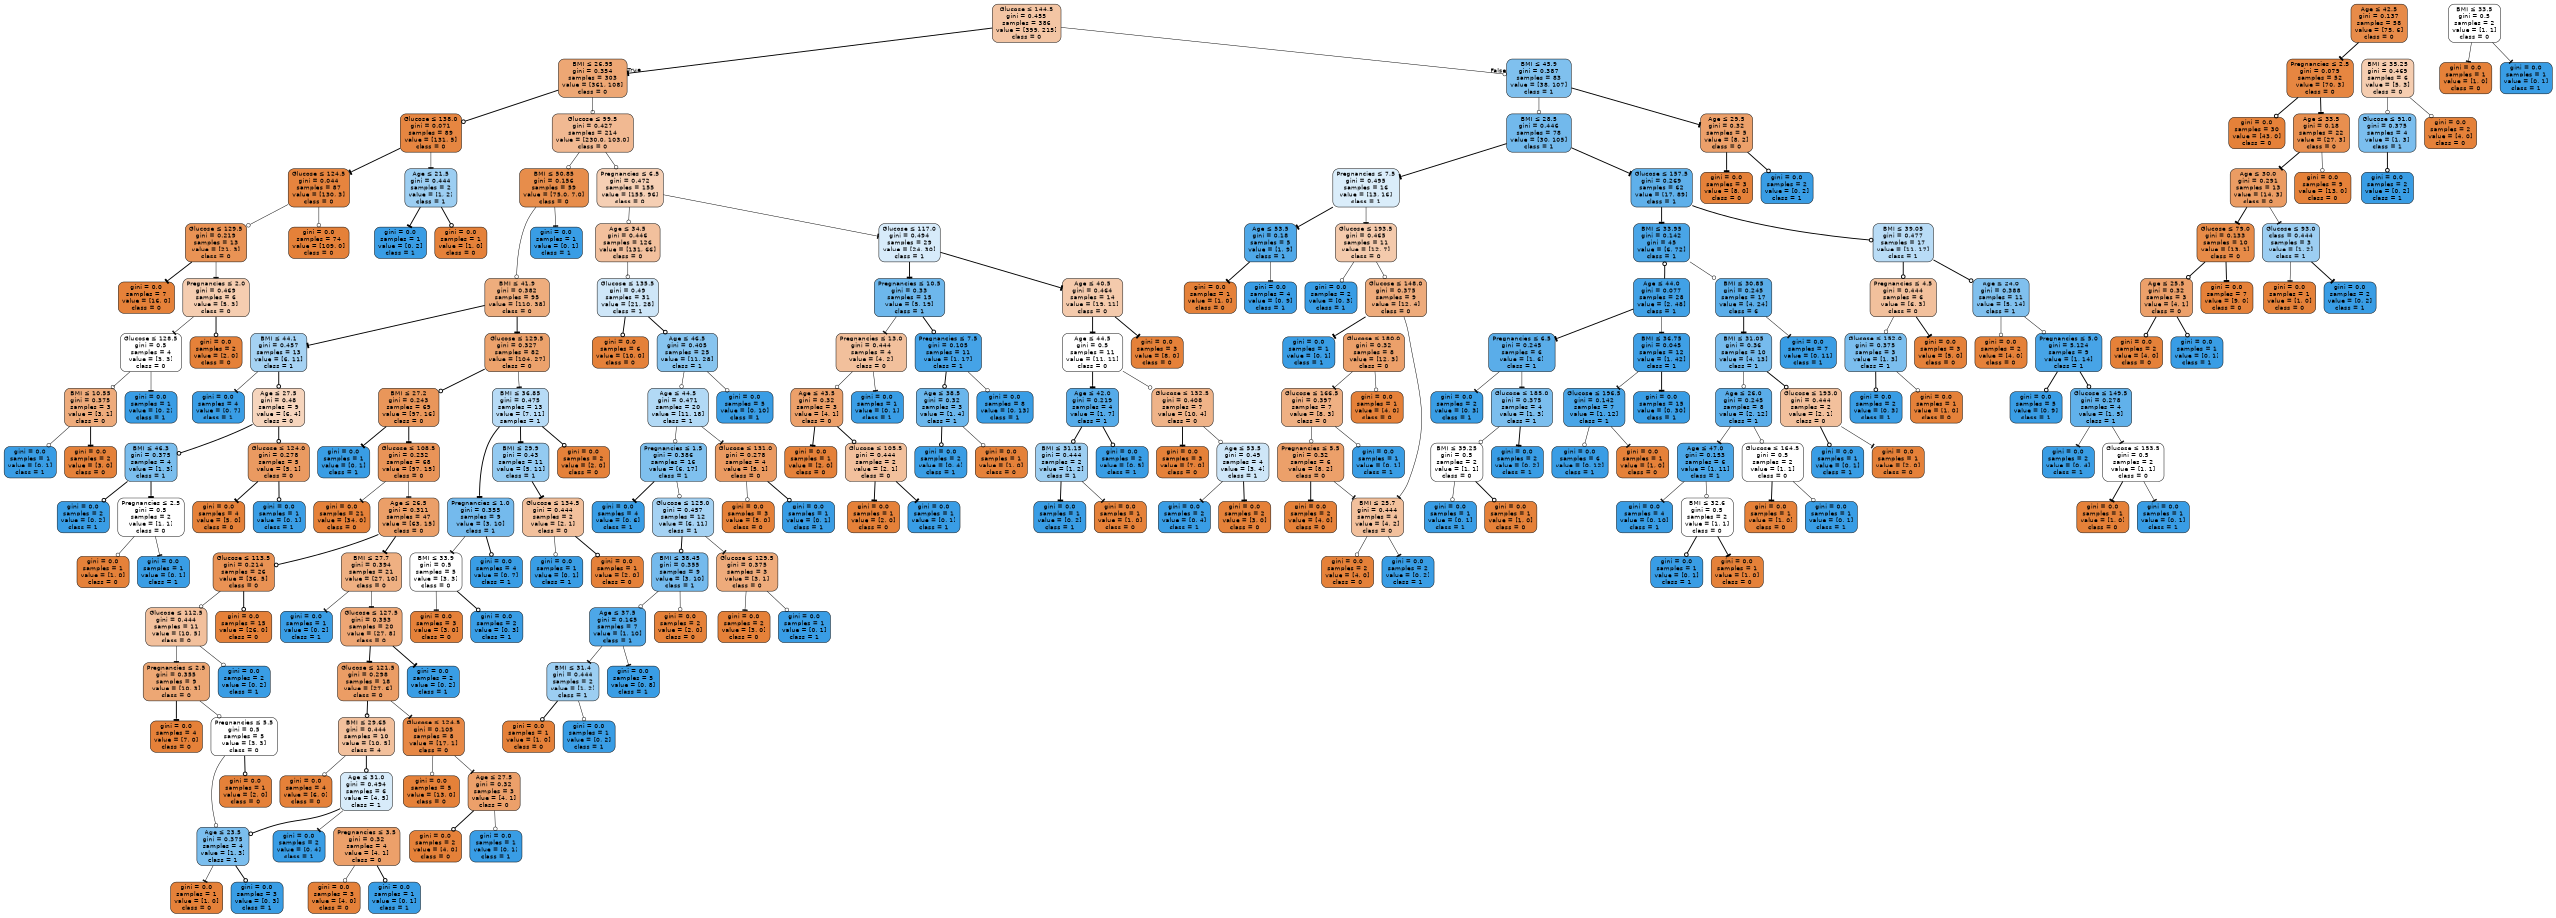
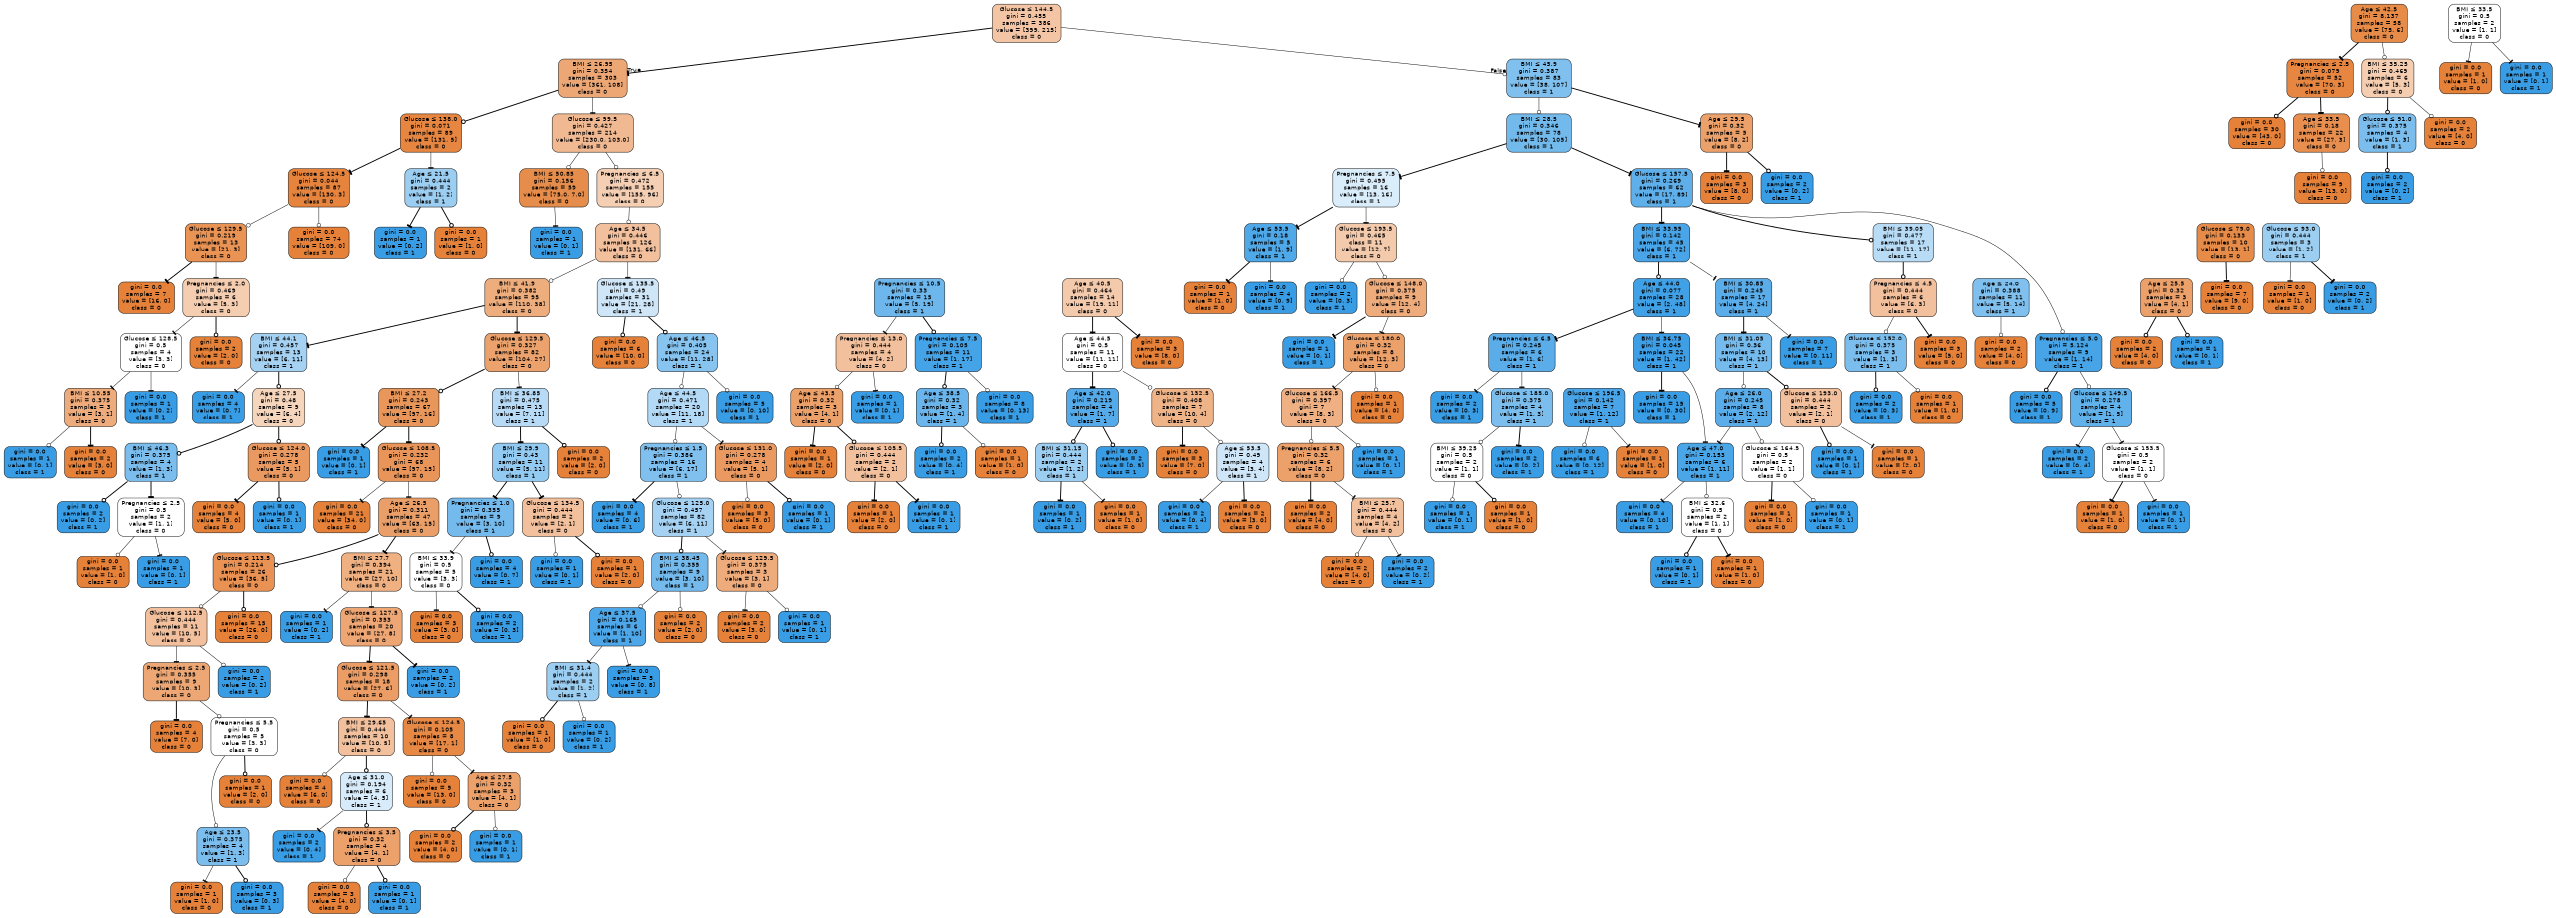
node "Age ≤ 42.5": text "gini = 0.137" -> "gini = 8.137"
edge "Age ≤ 42.5" -> "BMI ≤ 35.25": added
edge "BMI ≤ 26.95" -> "Glucose ≤ 99.5": arrowhead odot -> tee
edge "BMI ≤ 35.25" -> "Glucose ≤ 91.0": style solid -> bold
node "BMI ≤ 28.5": text "gini = 0.446" -> "gini = 0.346"
node "Age ≤ 30.0": removed
node "Glucose ≤ 93.0": text "class = 0.444" -> "gini = 0.444"
edge "BMI ≤ 50.85" -> "BMI ≤ 41.9": now "Age ≤ 34.5" -> "BMI ≤ 41.9"
node "Glucose ≤ 117.0": removed
node "Glucose ≤ 193.5": text "samples = 11" -> "class = 11"
node "BMI ≤ 33.95": text "gini = 45" -> "samples = 45"
edge "Age ≤ 34.5" -> "Glucose ≤ 135.5": arrowhead odot -> tee
edge "BMI ≤ 33.95" -> "BMI ≤ 30.85": arrowhead odot -> tee
edge "Glucose ≤ 79.0" -> "Age ≤ 25.5": removed
edge "BMI ≤ 39.05" -> "Age ≤ 24.0": removed
edge "Age ≤ 44.0" -> "BMI ≤ 33.95": reversed
node "BMI ≤ 30.85": text "class = 6" -> "class = 1"
edge "Age ≤ 24.0" -> "Pregnancies ≤ 5.0": now "Glucose ≤ 157.5" -> "Pregnancies ≤ 5.0"
node "Age ≤ 46.5": text "samples = 25" -> "samples = 24"
node "BMI ≤ 36.75": text "samples = 12" -> "samples = 22"
edge "Pregnancies ≤ 5.0" -> "Glucose ≤ 149.5": style bold -> solid
edge "Glucose ≤ 128.5" -> "BMI ≤ 10.55": arrowhead odot -> tee
edge "BMI ≤ 36.75" -> "Glucose ≤ 196.5": now "BMI ≤ 36.75" -> "Age ≤ 47.0"
node "BMI ≤ 27.2": text "samples = 69" -> "samples = 67"
node "Glucose ≤ 166.5": text "samples = 7" -> "gini = 7"
edge "Glucose ≤ 148.0" -> "BMI ≤ 25.7": now "Glucose ≤ 148.0" -> "Glucose ≤ 180.0"
node "BMI ≤ 36.85": text "samples = 1" -> "class = 1"
edge "BMI ≤ 36.85" -> "Pregnancies ≤ 1.0": now "BMI ≤ 29.9" -> "Pregnancies ≤ 1.0"
node "Glucose ≤ 108.5": text "samples = 68" -> "gini = 68"
node "Glucose ≤ 125.0": text "samples = 12" -> "samples = 82"
node "Age ≤ 37.5": text "samples = 7" -> "samples = 6"
edge "Glucose ≤ 121.5" -> "BMI ≤ 29.65": arrowhead odot -> tee
node "BMI ≤ 29.65": text "class = 4" -> "class = 0"
node "Age ≤ 31.0": text "gini = 0.494" -> "gini = 0.194"
edge "Age ≤ 31.0" -> "Age ≤ 23.5": now "Age ≤ 31.0" -> "Pregnancies ≤ 3.5"
